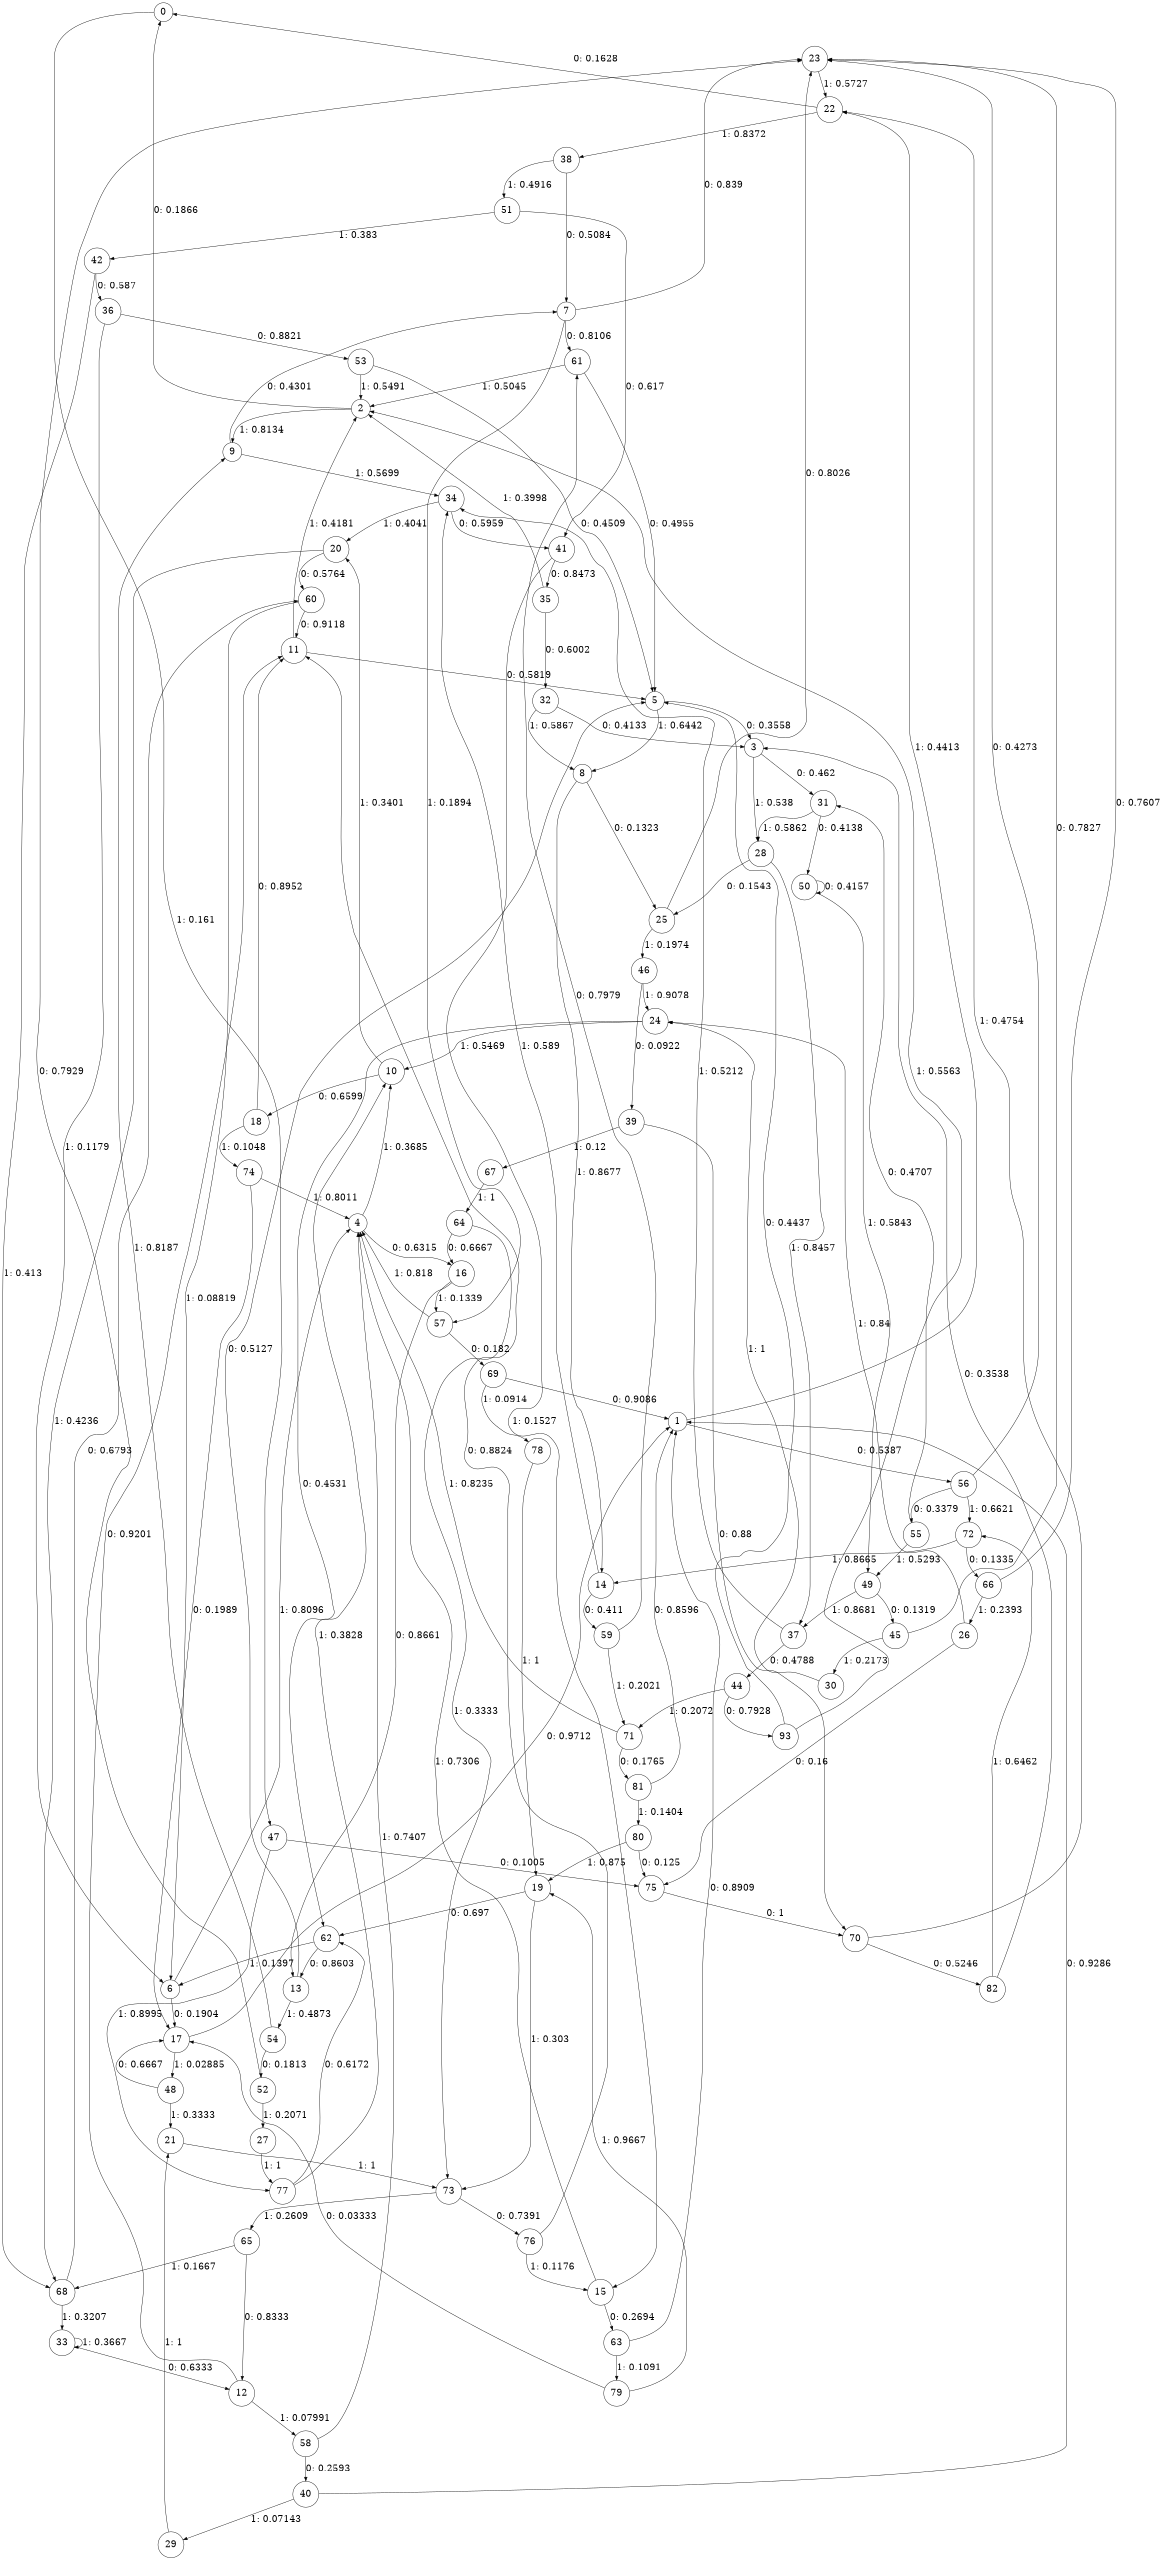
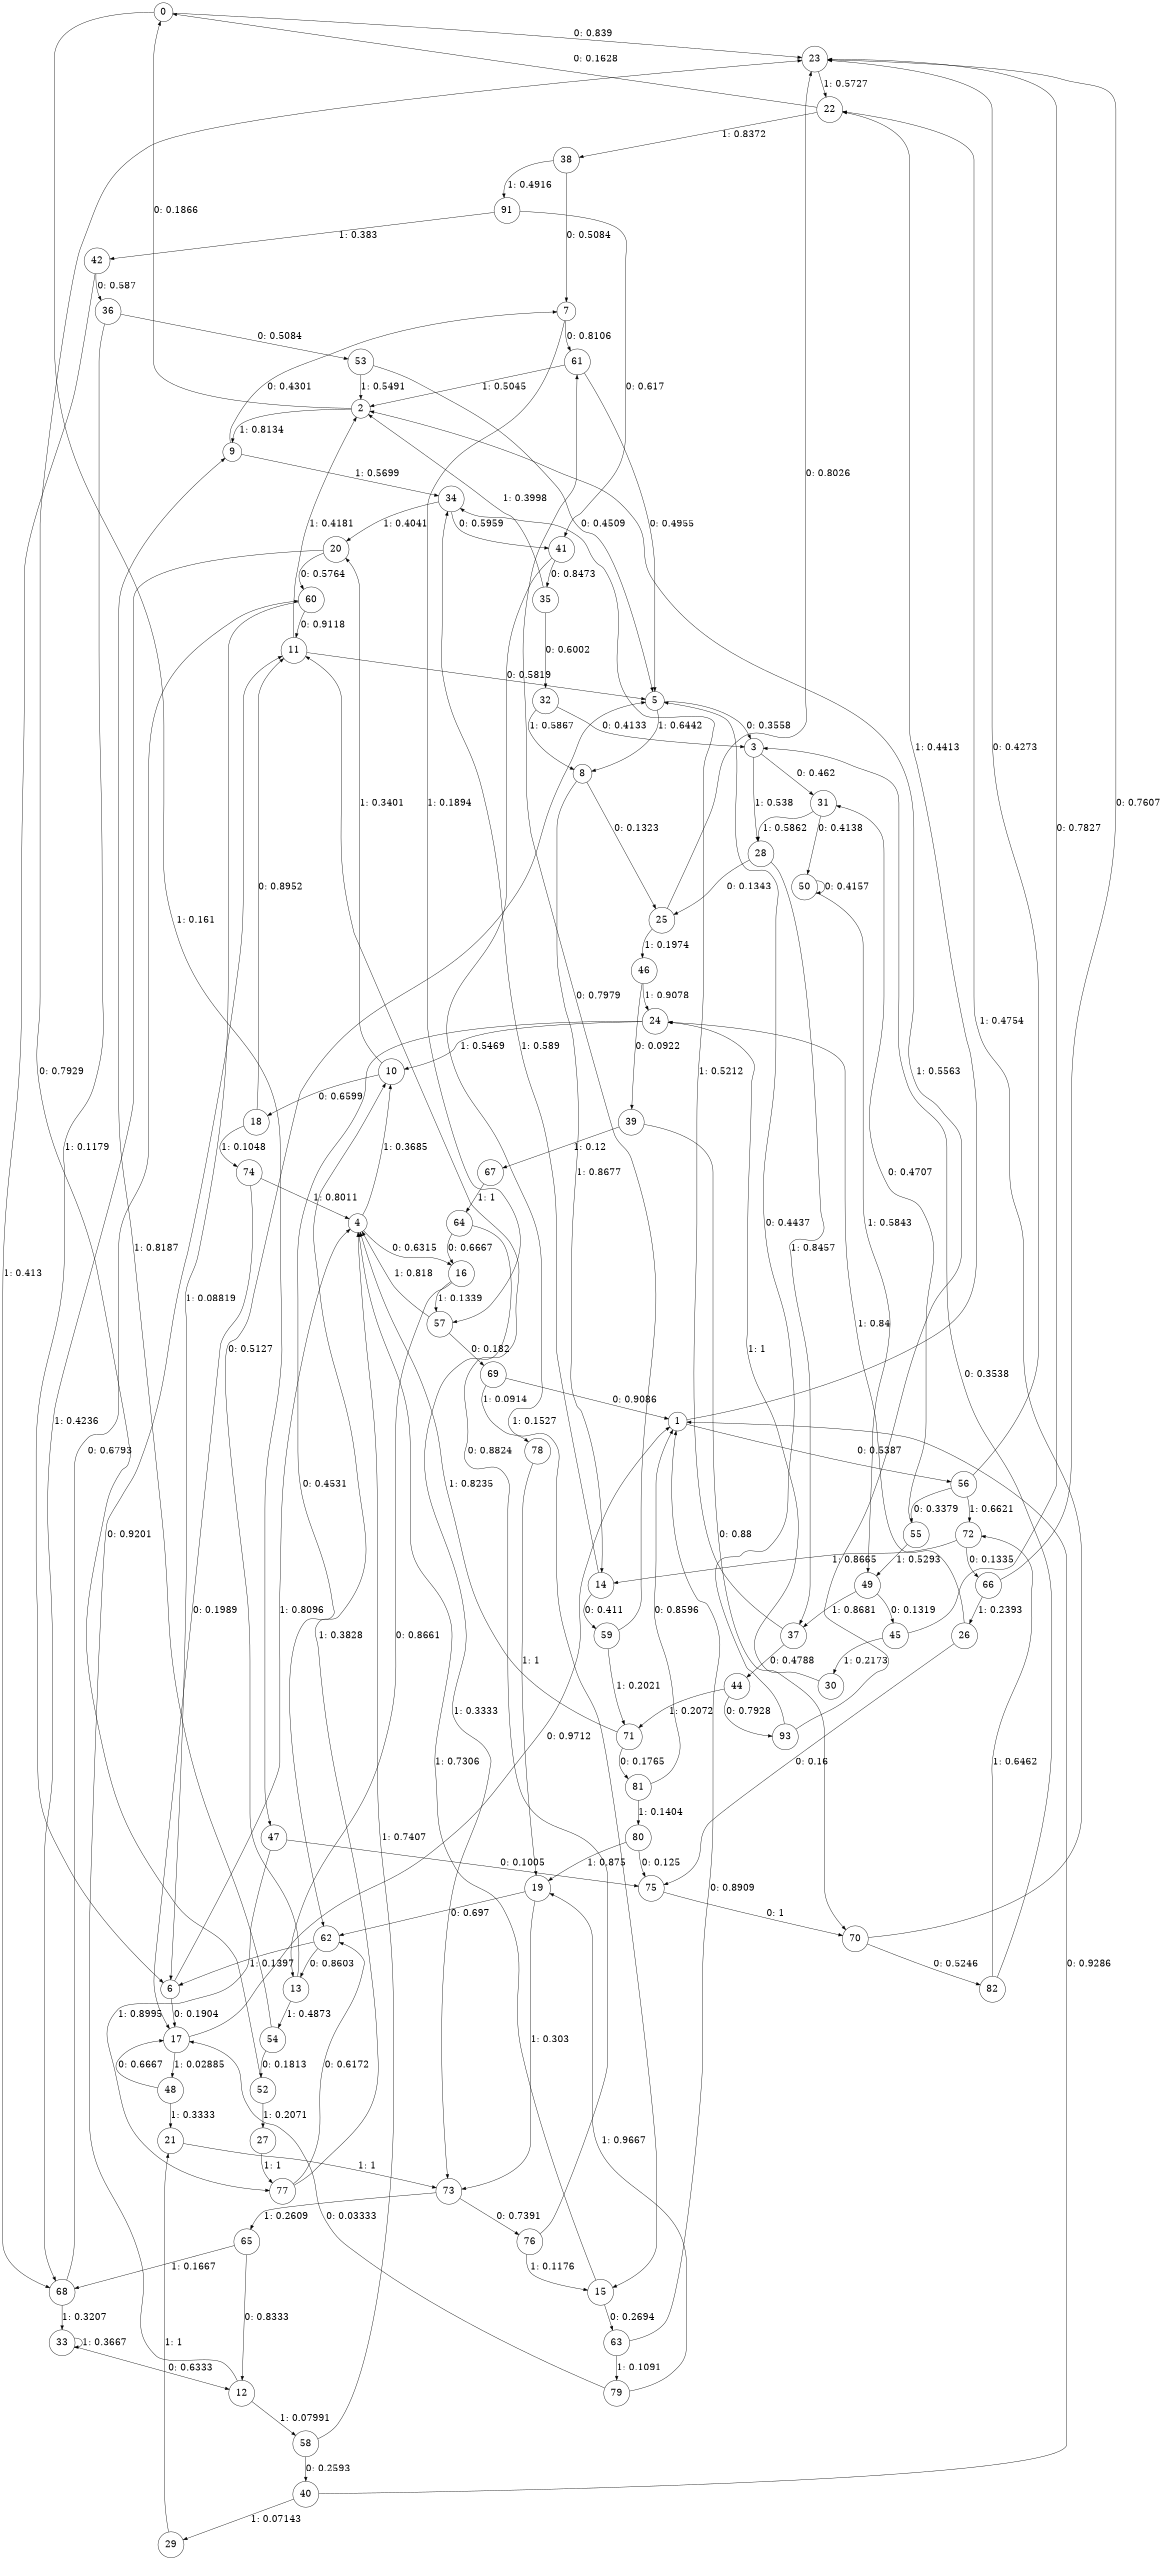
edge "7" -> "23": now "0" -> "23"
node "51": label "51" -> "91"
edge "36" -> "53": label "0: 0.8821   " -> "0: 0.5084   "
edge "28" -> "25": label "0: 0.1543   " -> "0: 0.1343   "
